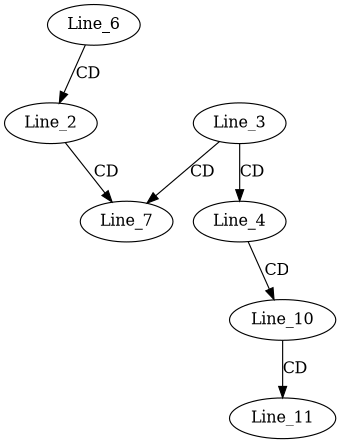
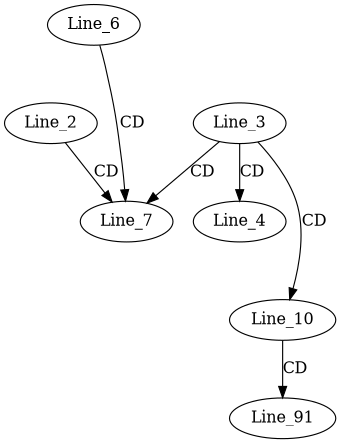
edge "Line_6" -> "Line_2": now "Line_6" -> "Line_7"
edge "Line_4" -> "Line_10": now "Line_3" -> "Line_10"
node "Line_11": label "Line_11" -> "Line_91"
